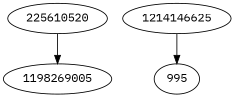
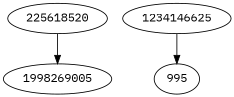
node "225610520": label "225610520" -> "225618520"
node "1214146625": label "1214146625" -> "1234146625"
node "1198269005": label "1198269005" -> "1998269005"
